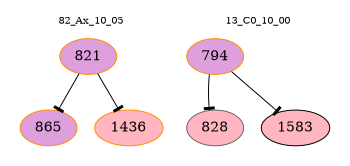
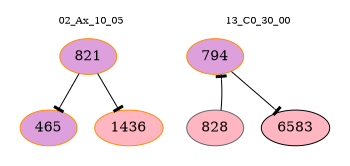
cluster "82_Ax_10_05": label "82_Ax_10_05" -> "02_Ax_10_05"
cluster "13_C0_10_00": label "13_C0_10_00" -> "13_C0_30_00"
edge "794" -> "828": reversed
node "865": label "865" -> "465"
node "1583": label "1583" -> "6583"
